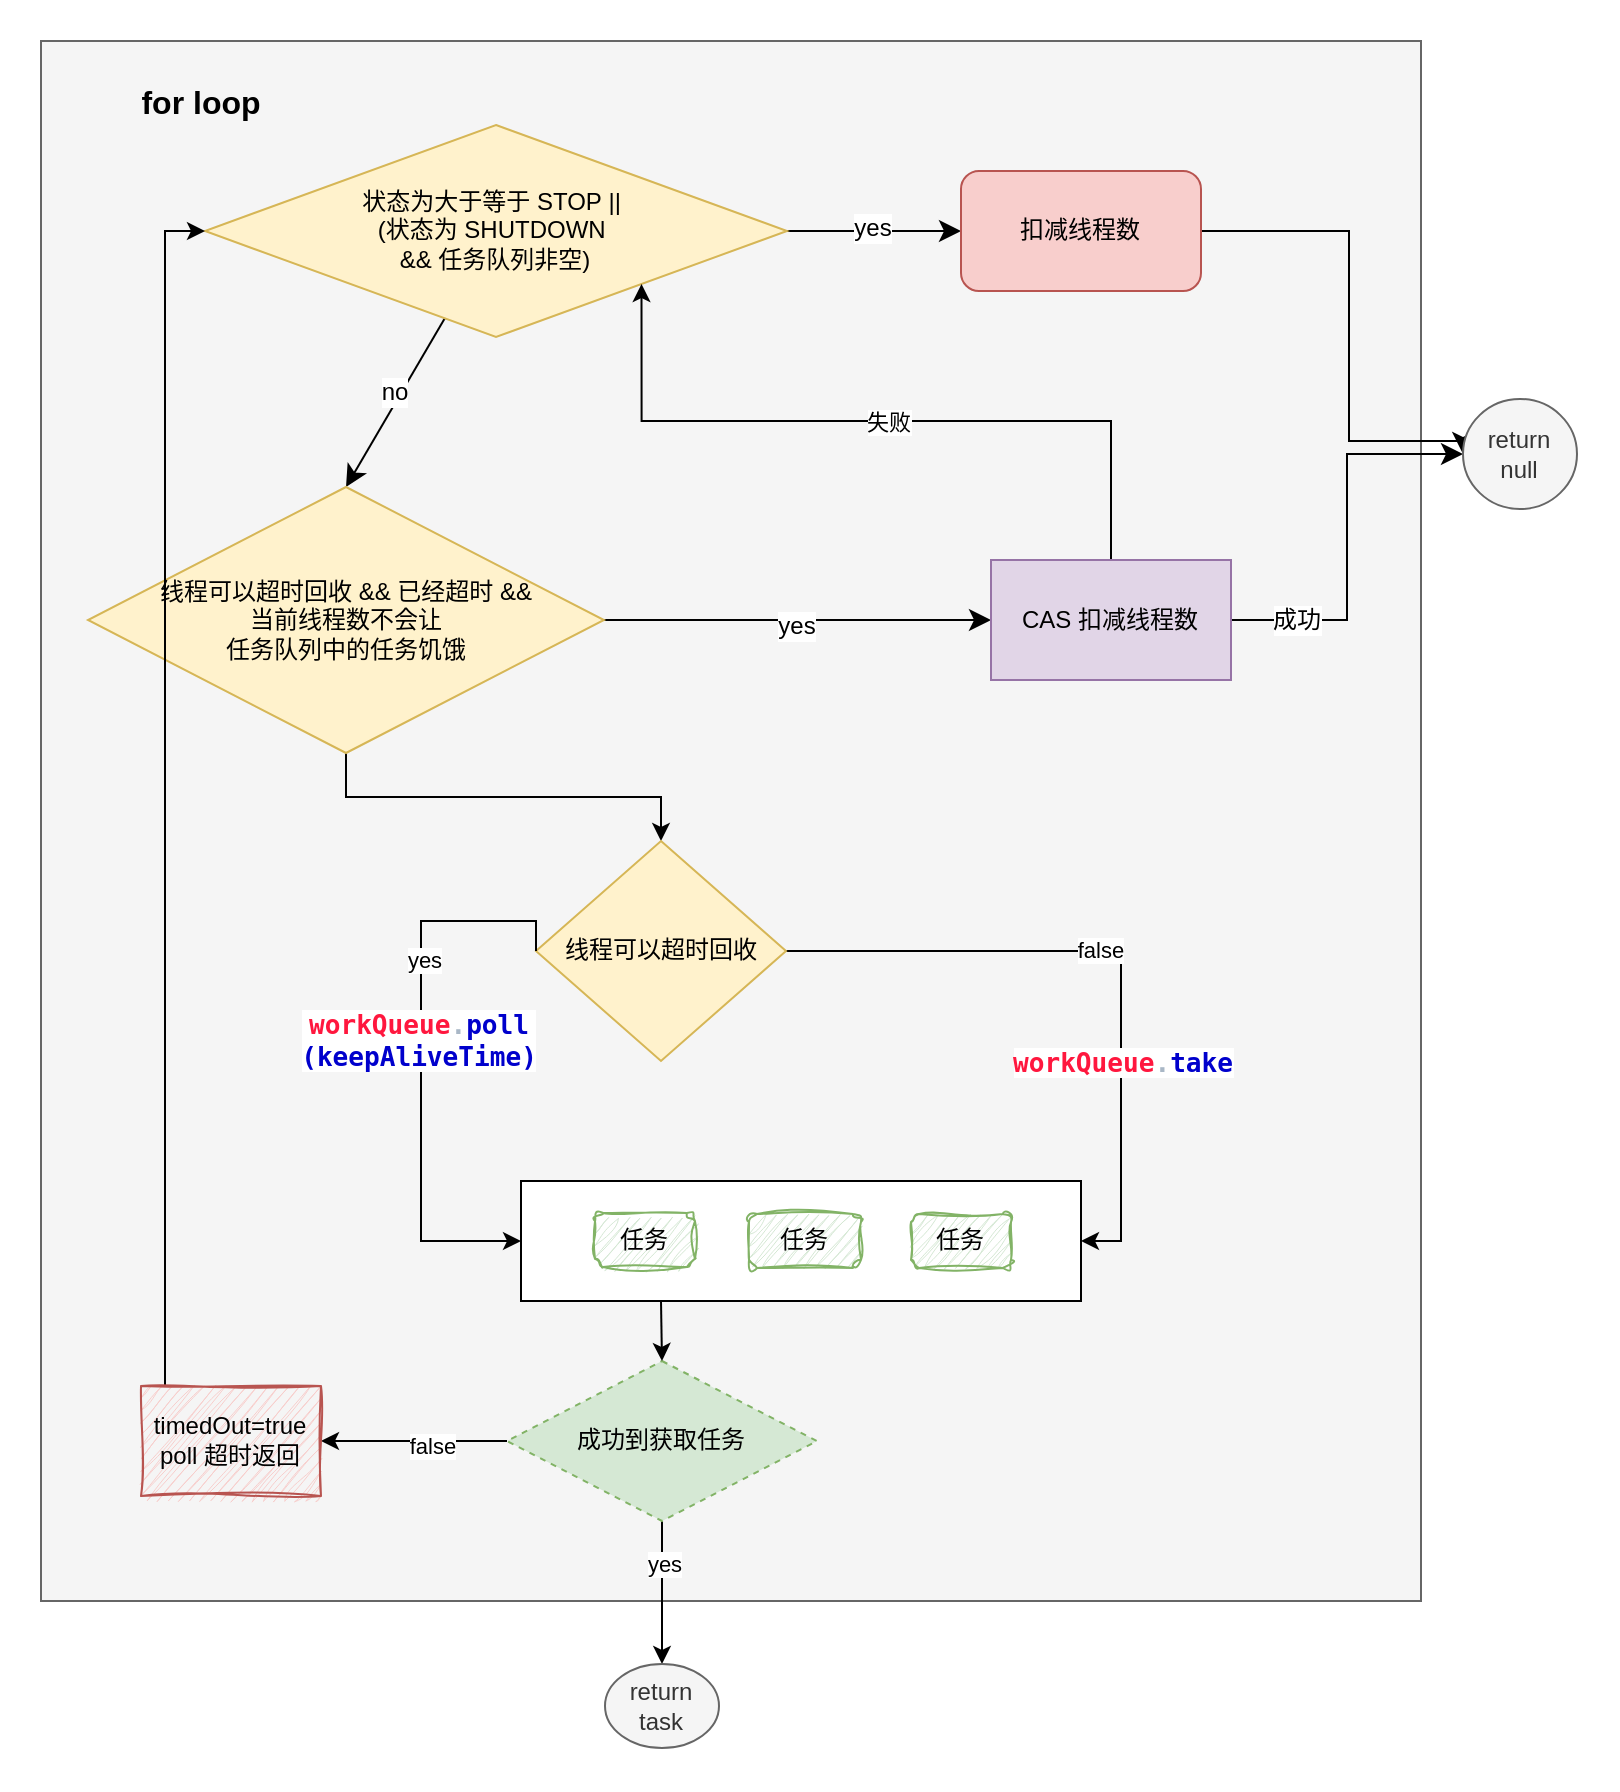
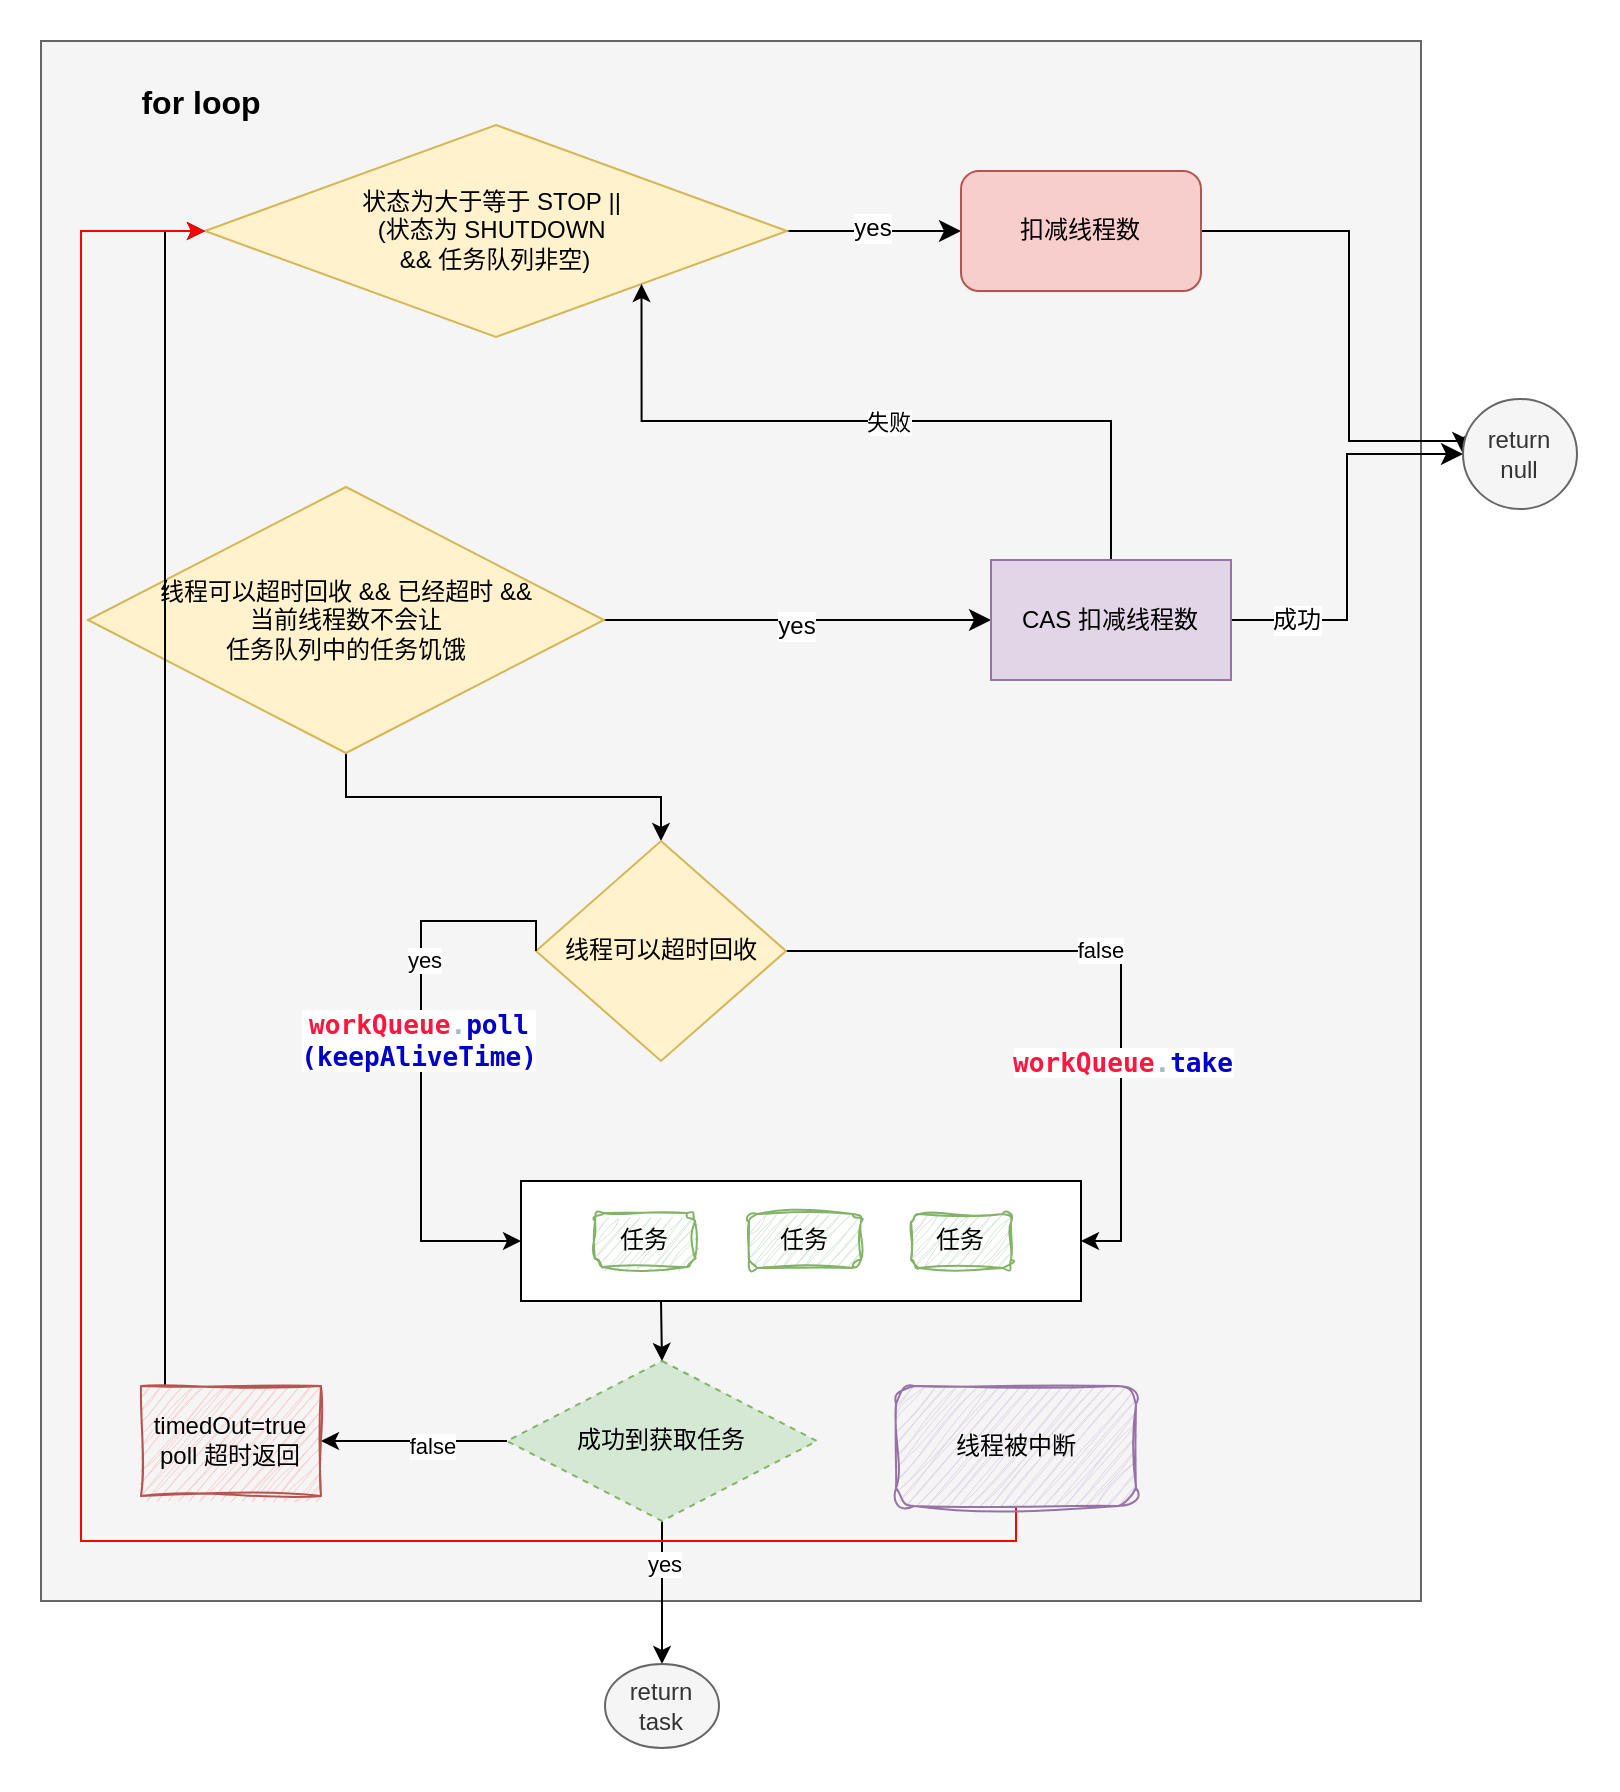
edge "状态为大于等于 STOP || (状态为 SHUTDOWN && 任务队列非空)" -> "线程可以超时回收 && 已经超时 && 当前线程数不会让 任务队列中的任务饥饿": removed, label "no"
edge "线程被中断" -> "状态为大于等于 STOP || (状态为 SHUTDOWN && 任务队列非空)": added
node "线程被中断": added
